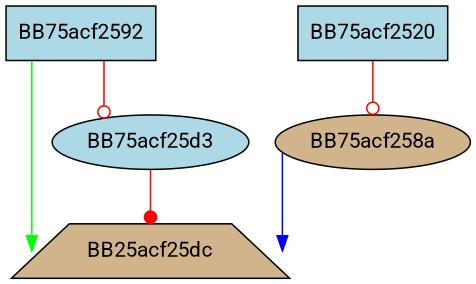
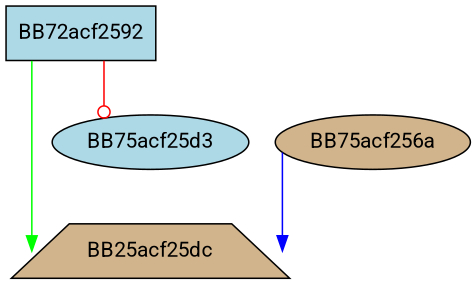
node "BB75acf2592": label "BB75acf2592" -> "BB72acf2592"
node "BB75acf2520": removed
node "BB75acf258a": label "BB75acf258a" -> "BB75acf256a"
edge "BB75acf25d3" -> "BB25acf25dc": removed
